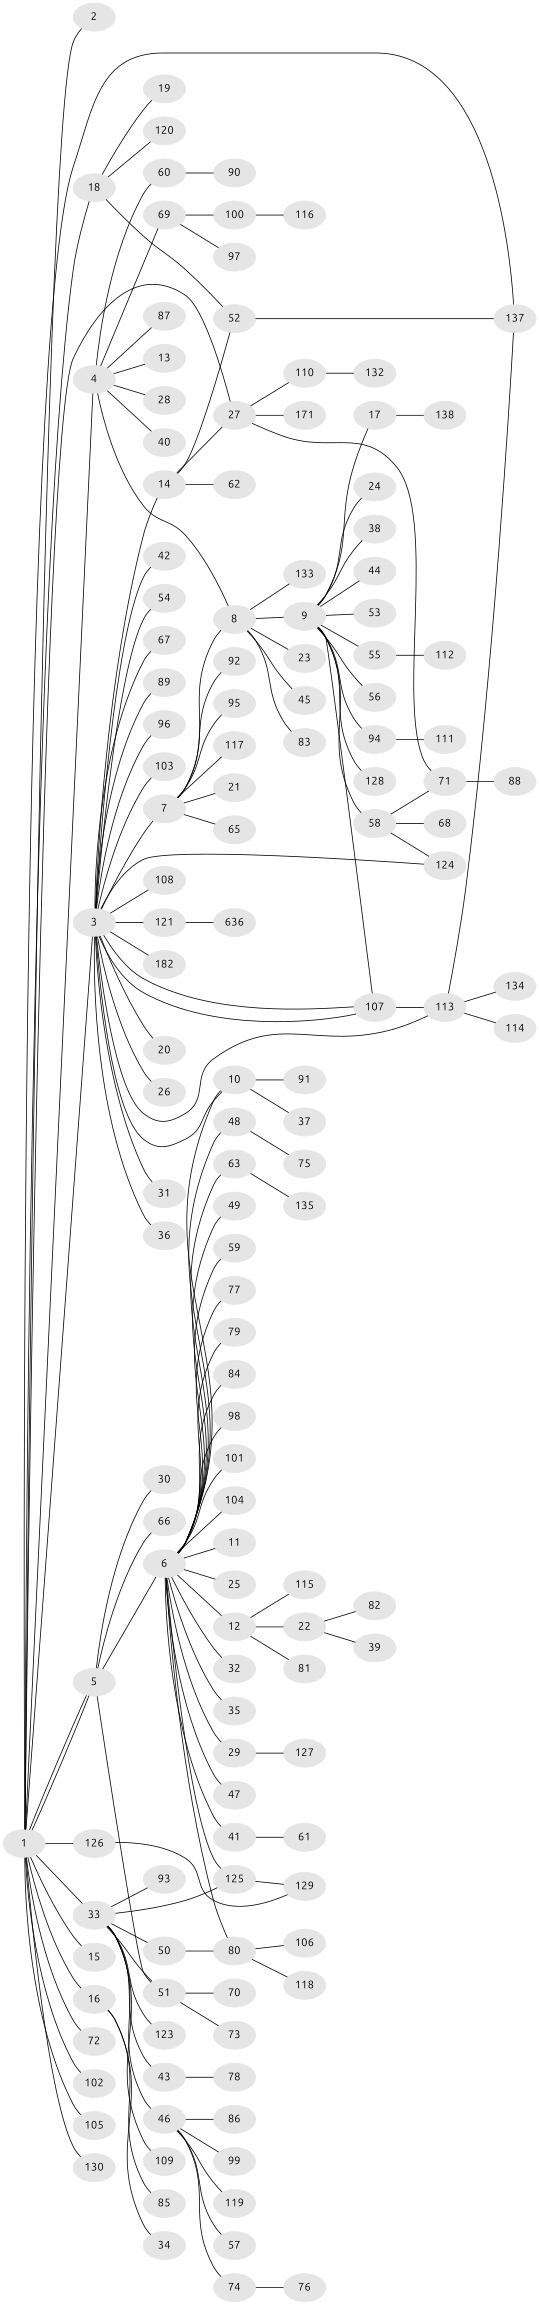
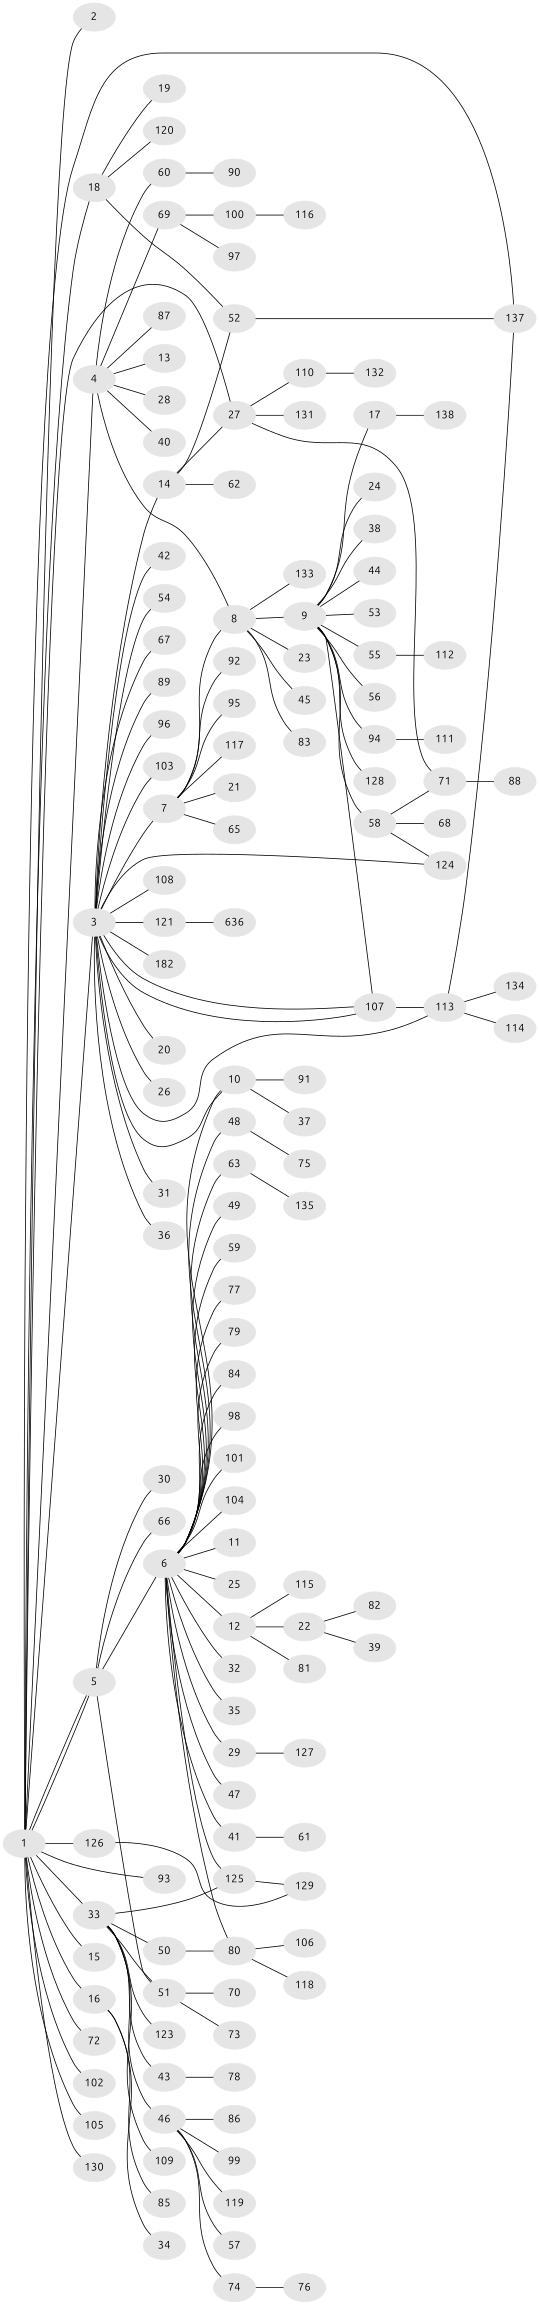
node "171": label "171" -> "131"
edge "93" -- "33": now "93" -- "1"
